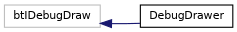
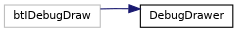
edge "DebugDrawer" -> "btIDebugDraw": reversed
